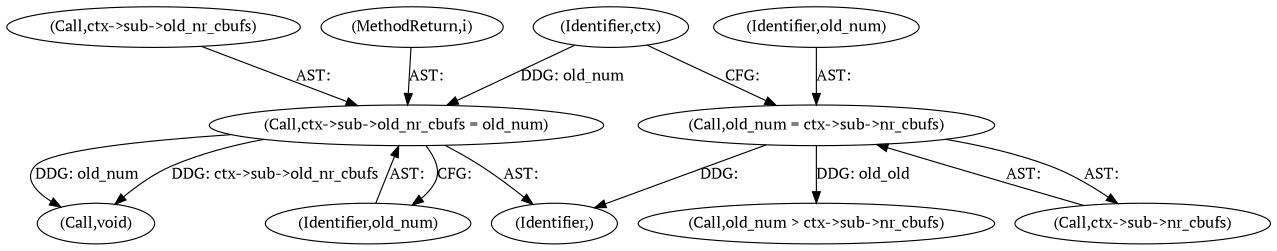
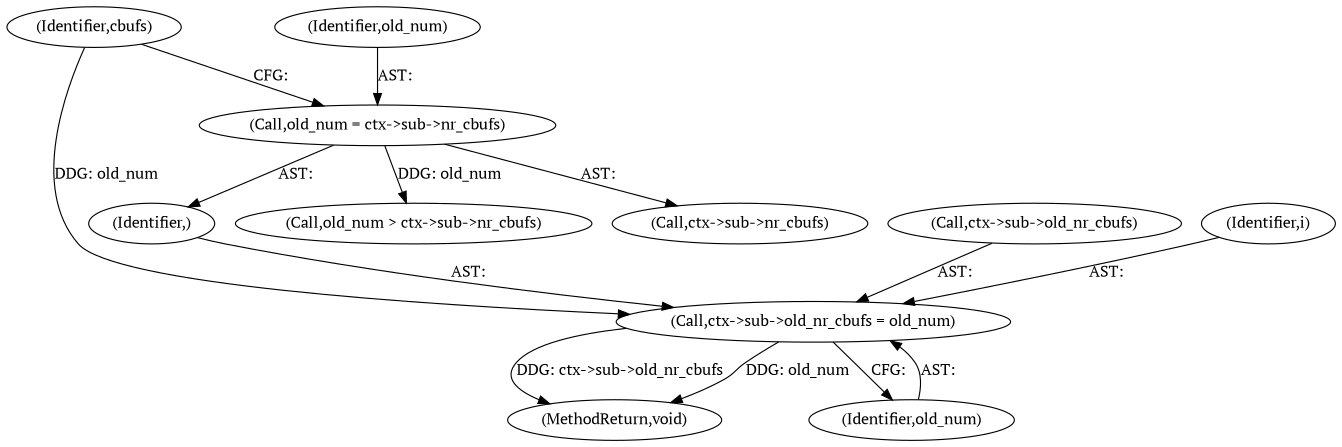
node "(MethodReturn,i)": label "(MethodReturn,i)" -> "(Identifier,i)"
node "(Identifier,ctx)": label "(Identifier,ctx)" -> "(Identifier,cbufs)"
edge "(Call,ctx->sub->old_nr_cbufs = old_num)" -> "(Identifier,)": reversed
edge "(Call,old_num = ctx->sub->nr_cbufs)" -> "(Identifier,)": label "DDG: " -> "AST: "
edge "(Call,old_num = ctx->sub->nr_cbufs)" -> "(Call,old_num > ctx->sub->nr_cbufs)": label "DDG: old_old" -> "DDG: old_num"
edge "(Call,ctx->sub->nr_cbufs)" -> "(Call,old_num = ctx->sub->nr_cbufs)": removed, label "AST:"
node "(Call,void)": label "(Call,void)" -> "(MethodReturn,void)"
